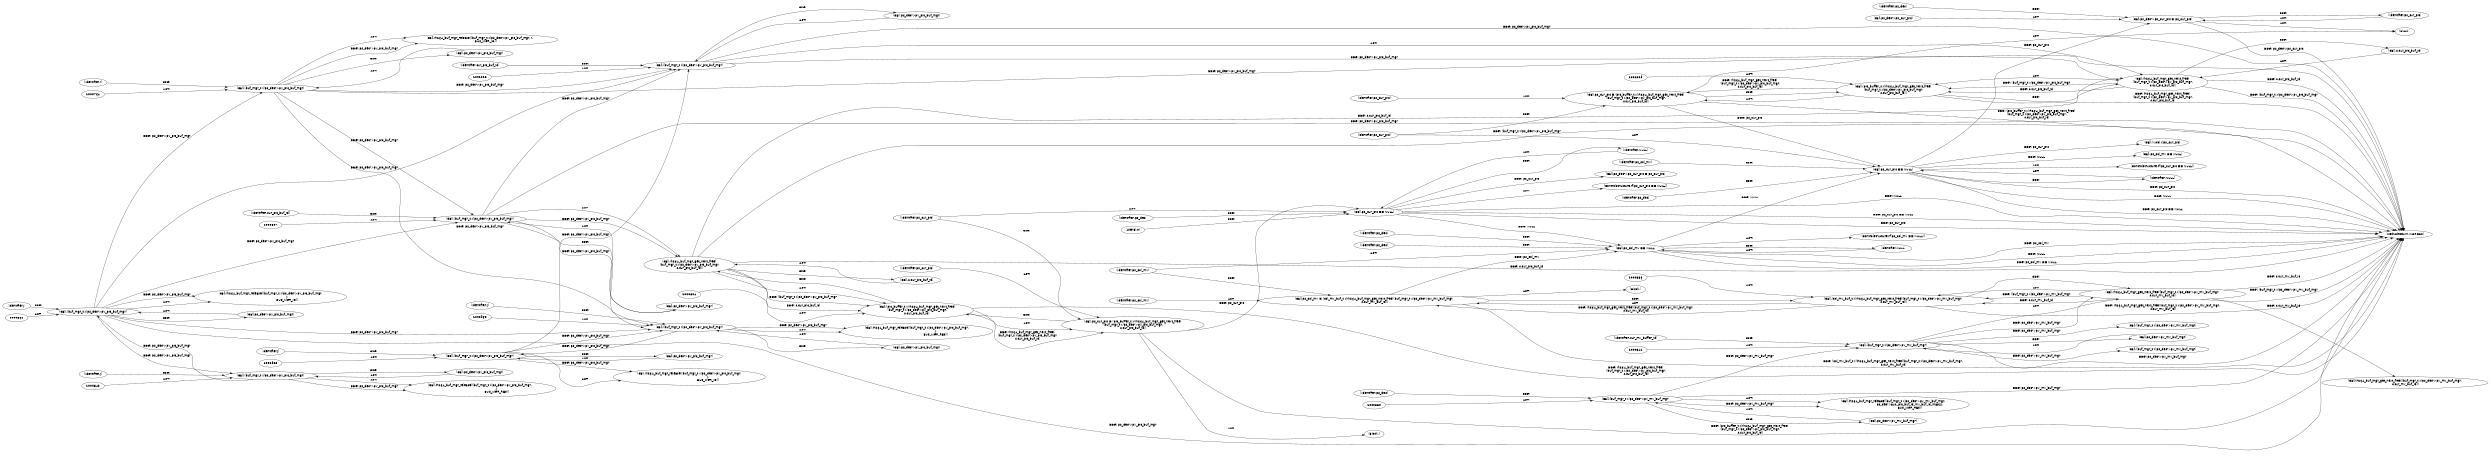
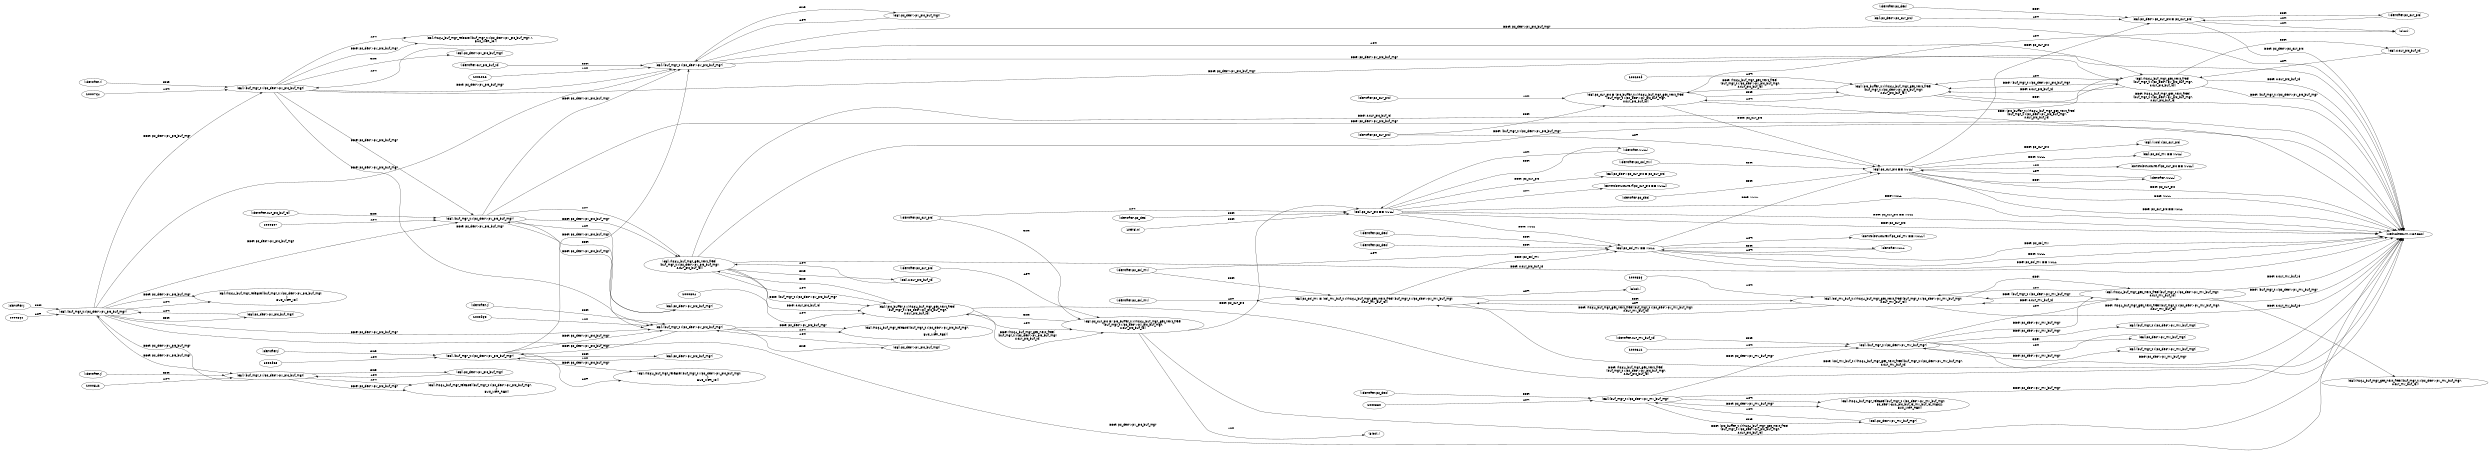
node "(Identifier,cur_mv_buffer_id)": label "(Identifier,cur_mv_buffer_id)" -> "(Identifier,cur_mv_buf_id)"
